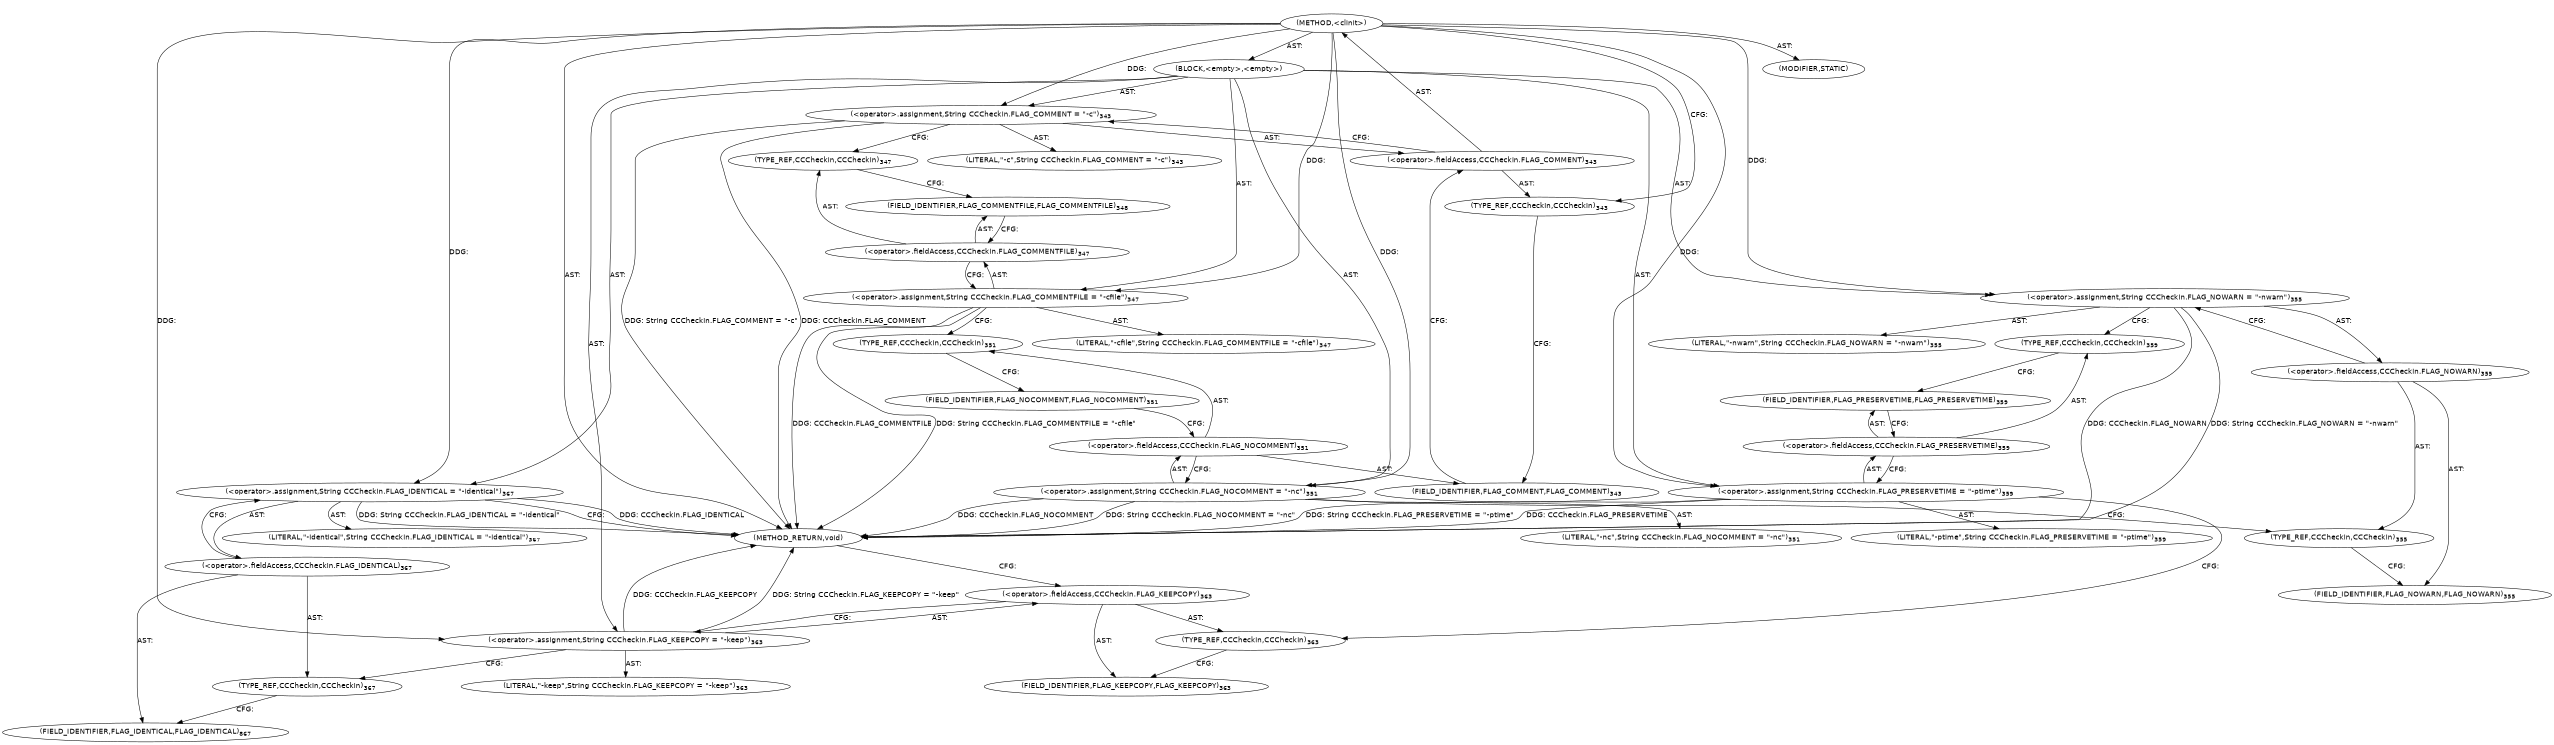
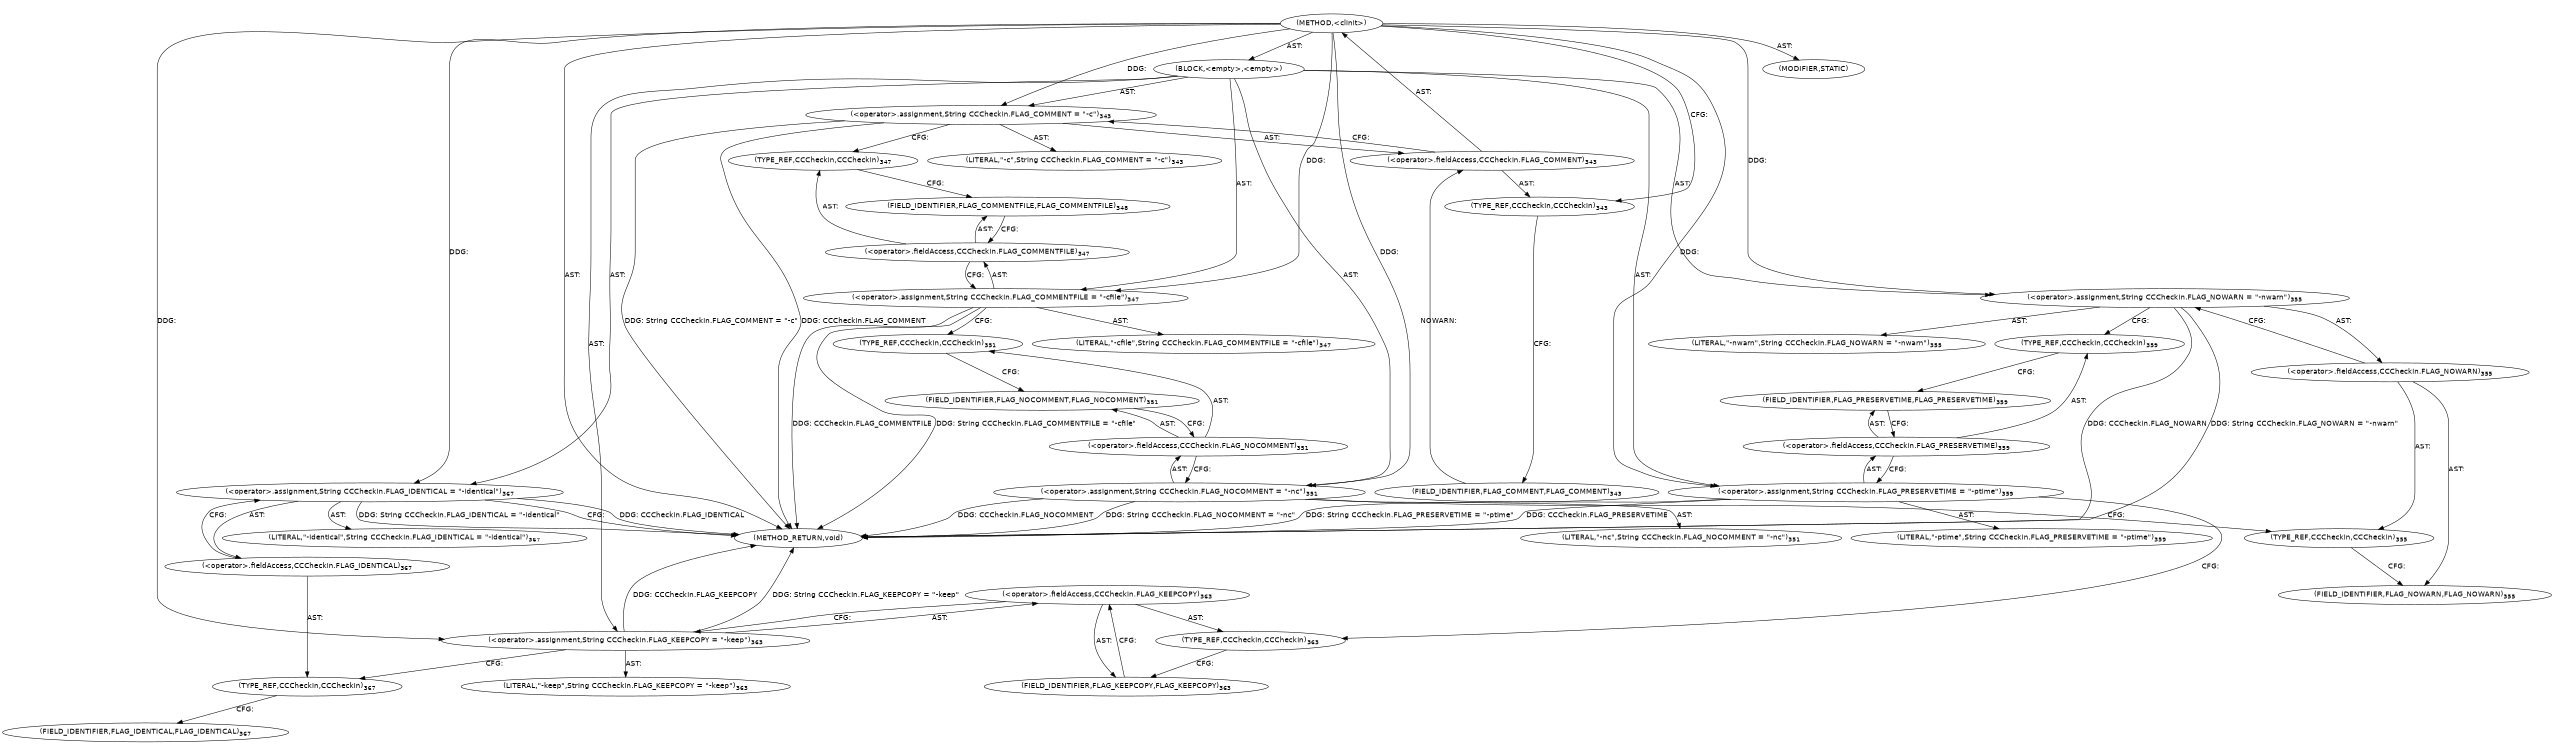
edge "(FIELD_IDENTIFIER,FLAG_COMMENT,FLAG_COMMENT)" -> "(<operator>.fieldAccess,CCCheckin.FLAG_COMMENT)": label "CFG: " -> "NOWARN: "
edge "(<operator>.fieldAccess,CCCheckin.FLAG_NOCOMMENT)" -> "(FIELD_IDENTIFIER,FLAG_COMMENT,FLAG_COMMENT)": now "(<operator>.fieldAccess,CCCheckin.FLAG_NOCOMMENT)" -> "(FIELD_IDENTIFIER,FLAG_NOCOMMENT,FLAG_NOCOMMENT)"
edge "(METHOD_RETURN,void)" -> "(<operator>.fieldAccess,CCCheckin.FLAG_KEEPCOPY)": now "(FIELD_IDENTIFIER,FLAG_KEEPCOPY,FLAG_KEEPCOPY)" -> "(<operator>.fieldAccess,CCCheckin.FLAG_KEEPCOPY)"
edge "(<operator>.fieldAccess,CCCheckin.FLAG_IDENTICAL)" -> "(FIELD_IDENTIFIER,FLAG_IDENTICAL,FLAG_IDENTICAL)": removed, label "AST:"
node "(FIELD_IDENTIFIER,FLAG_IDENTICAL,FLAG_IDENTICAL)": text "867" -> "367"
